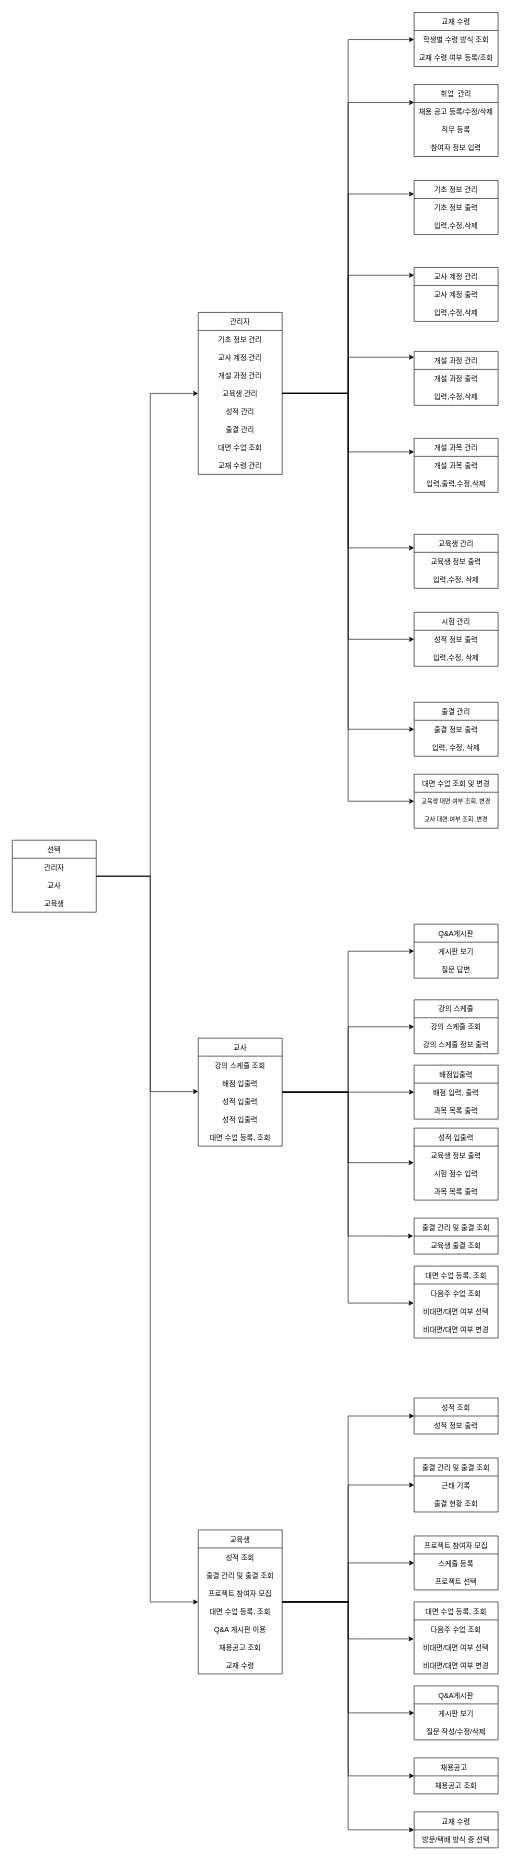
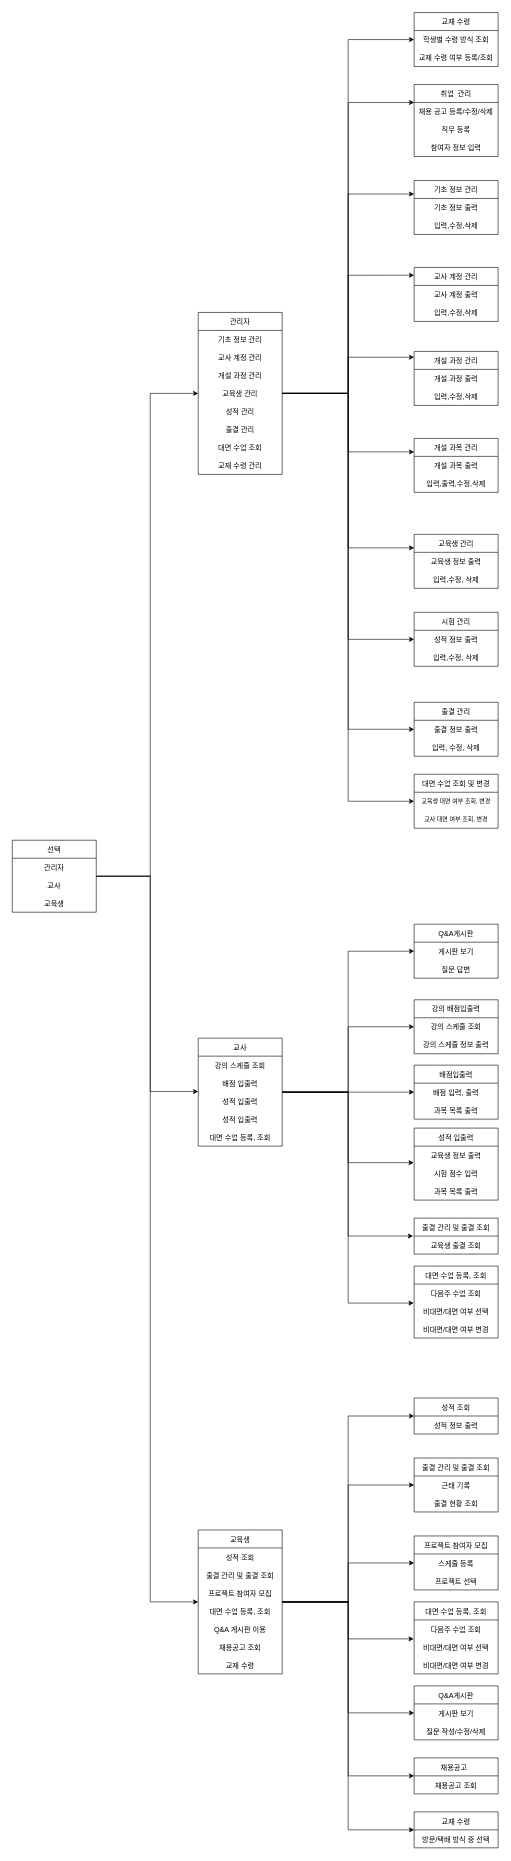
node "강의 스케줄": label "강의 스케줄" -> "강의 배점입출력"
